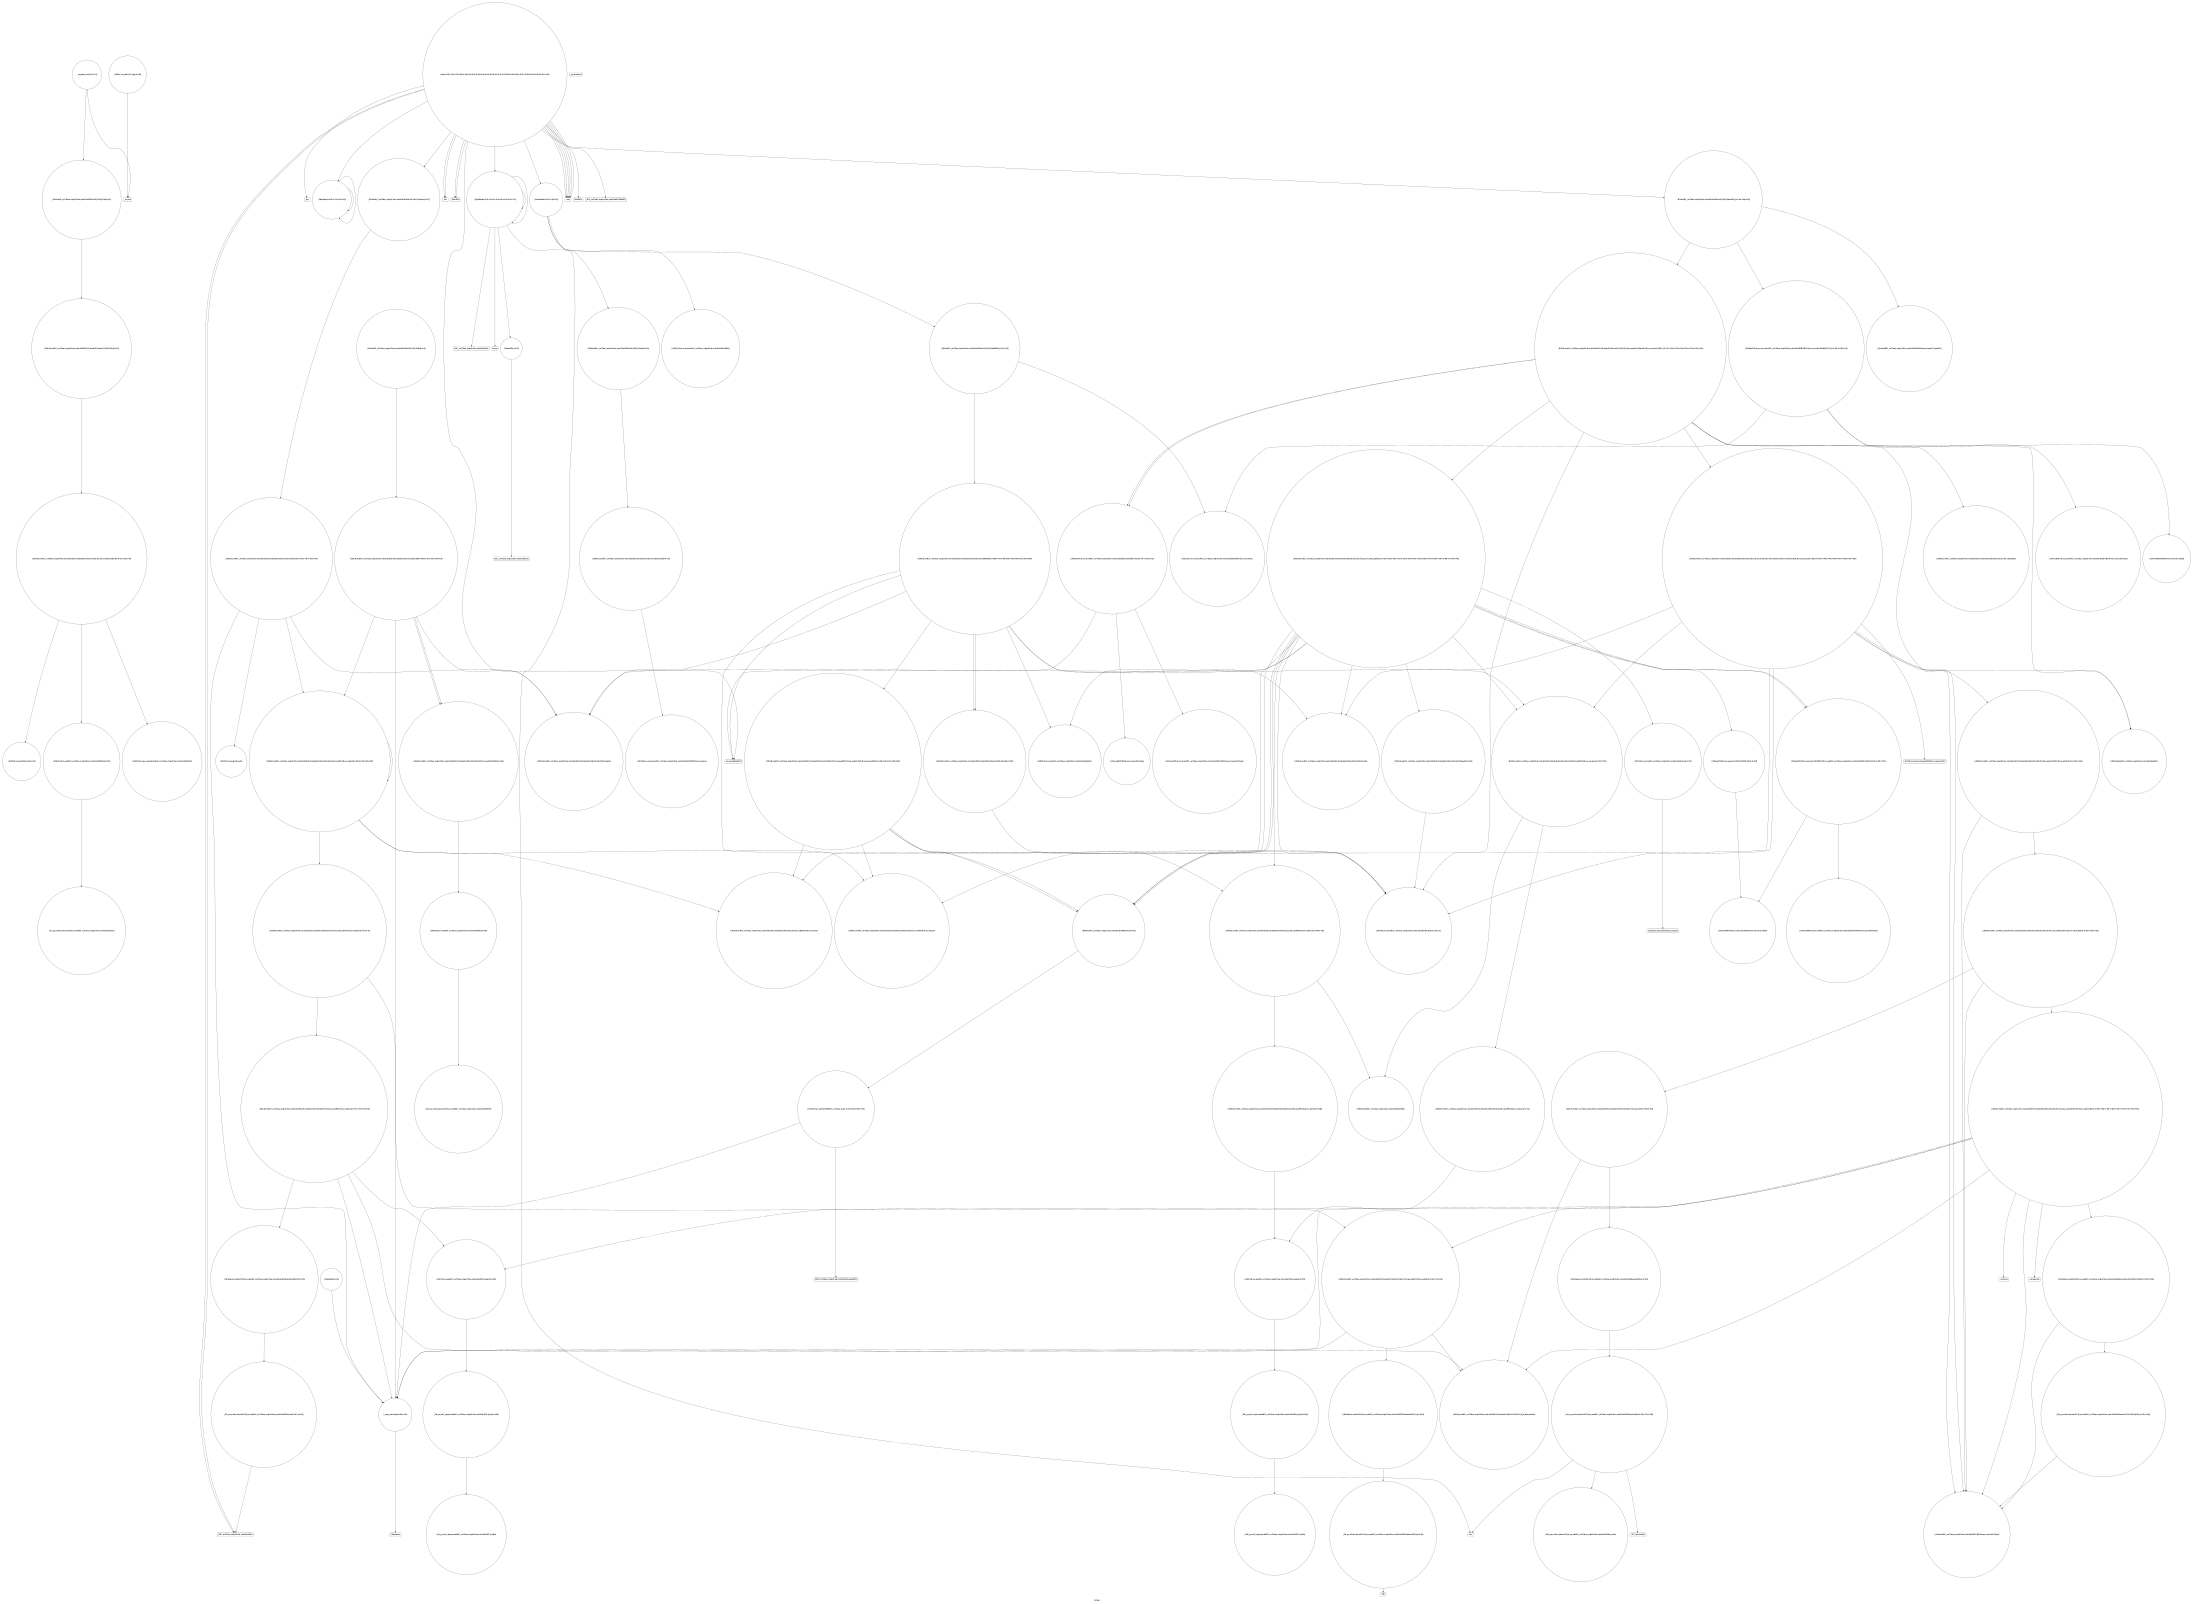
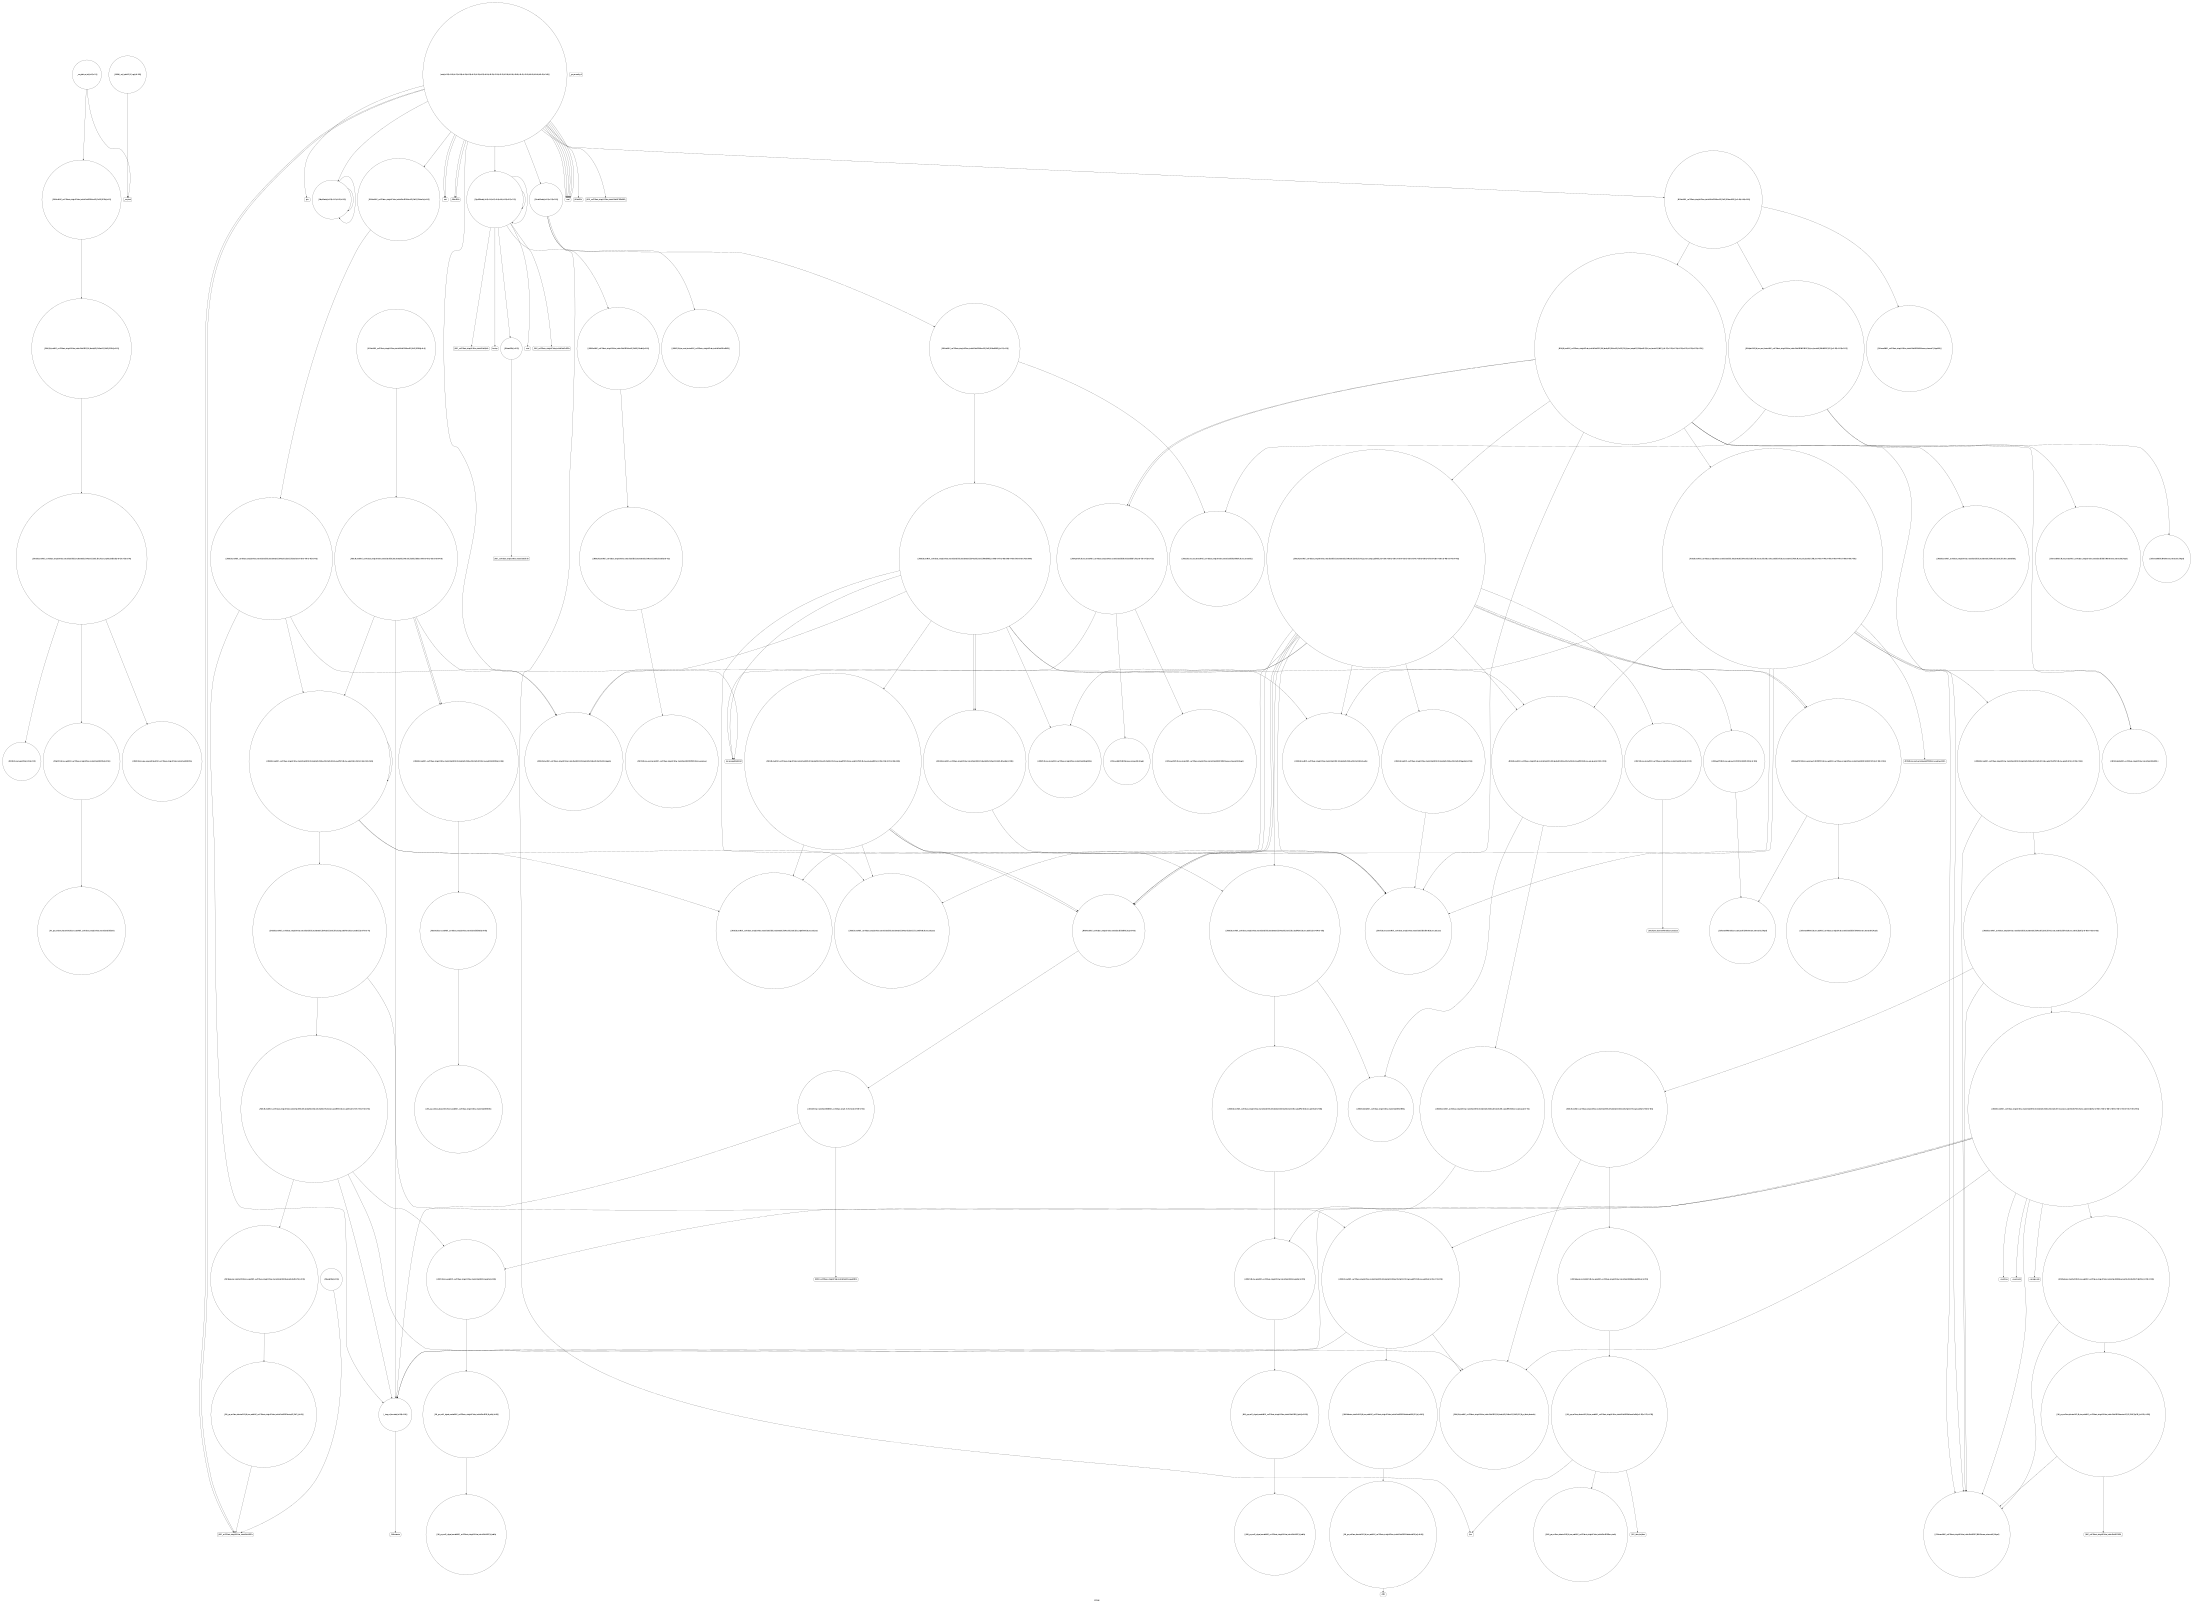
node "sscanf": added
node "_ZNSt7__cxx1112basic_stringIcSt11char_traitsIcESaIcEEaSEPKc": added
node "{_ZNSt15_Rb_tree_header8_M_resetEv}": removed
node "__cxa_end_catch": added
edge "{_ZN4nodeD2Ev|{<s0>24}}" -> "{__clang_call_terminate|{<s0>58|<s1>59}}": now "{_ZN4nodeD2Ev|{<s0>24}}" -> "_ZNSt7__cxx1112basic_stringIcSt11char_traitsIcESaIcEED1Ev"
node "_ZNSt7__cxx1112basic_stringIcSt11char_traitsIcESaIcEEC1EOS4_": added
